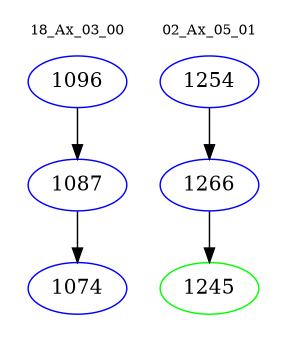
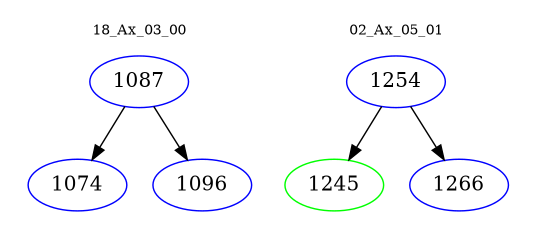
edge "1096" -> "1087": reversed
edge "1266" -> "1245": now "1254" -> "1245"
